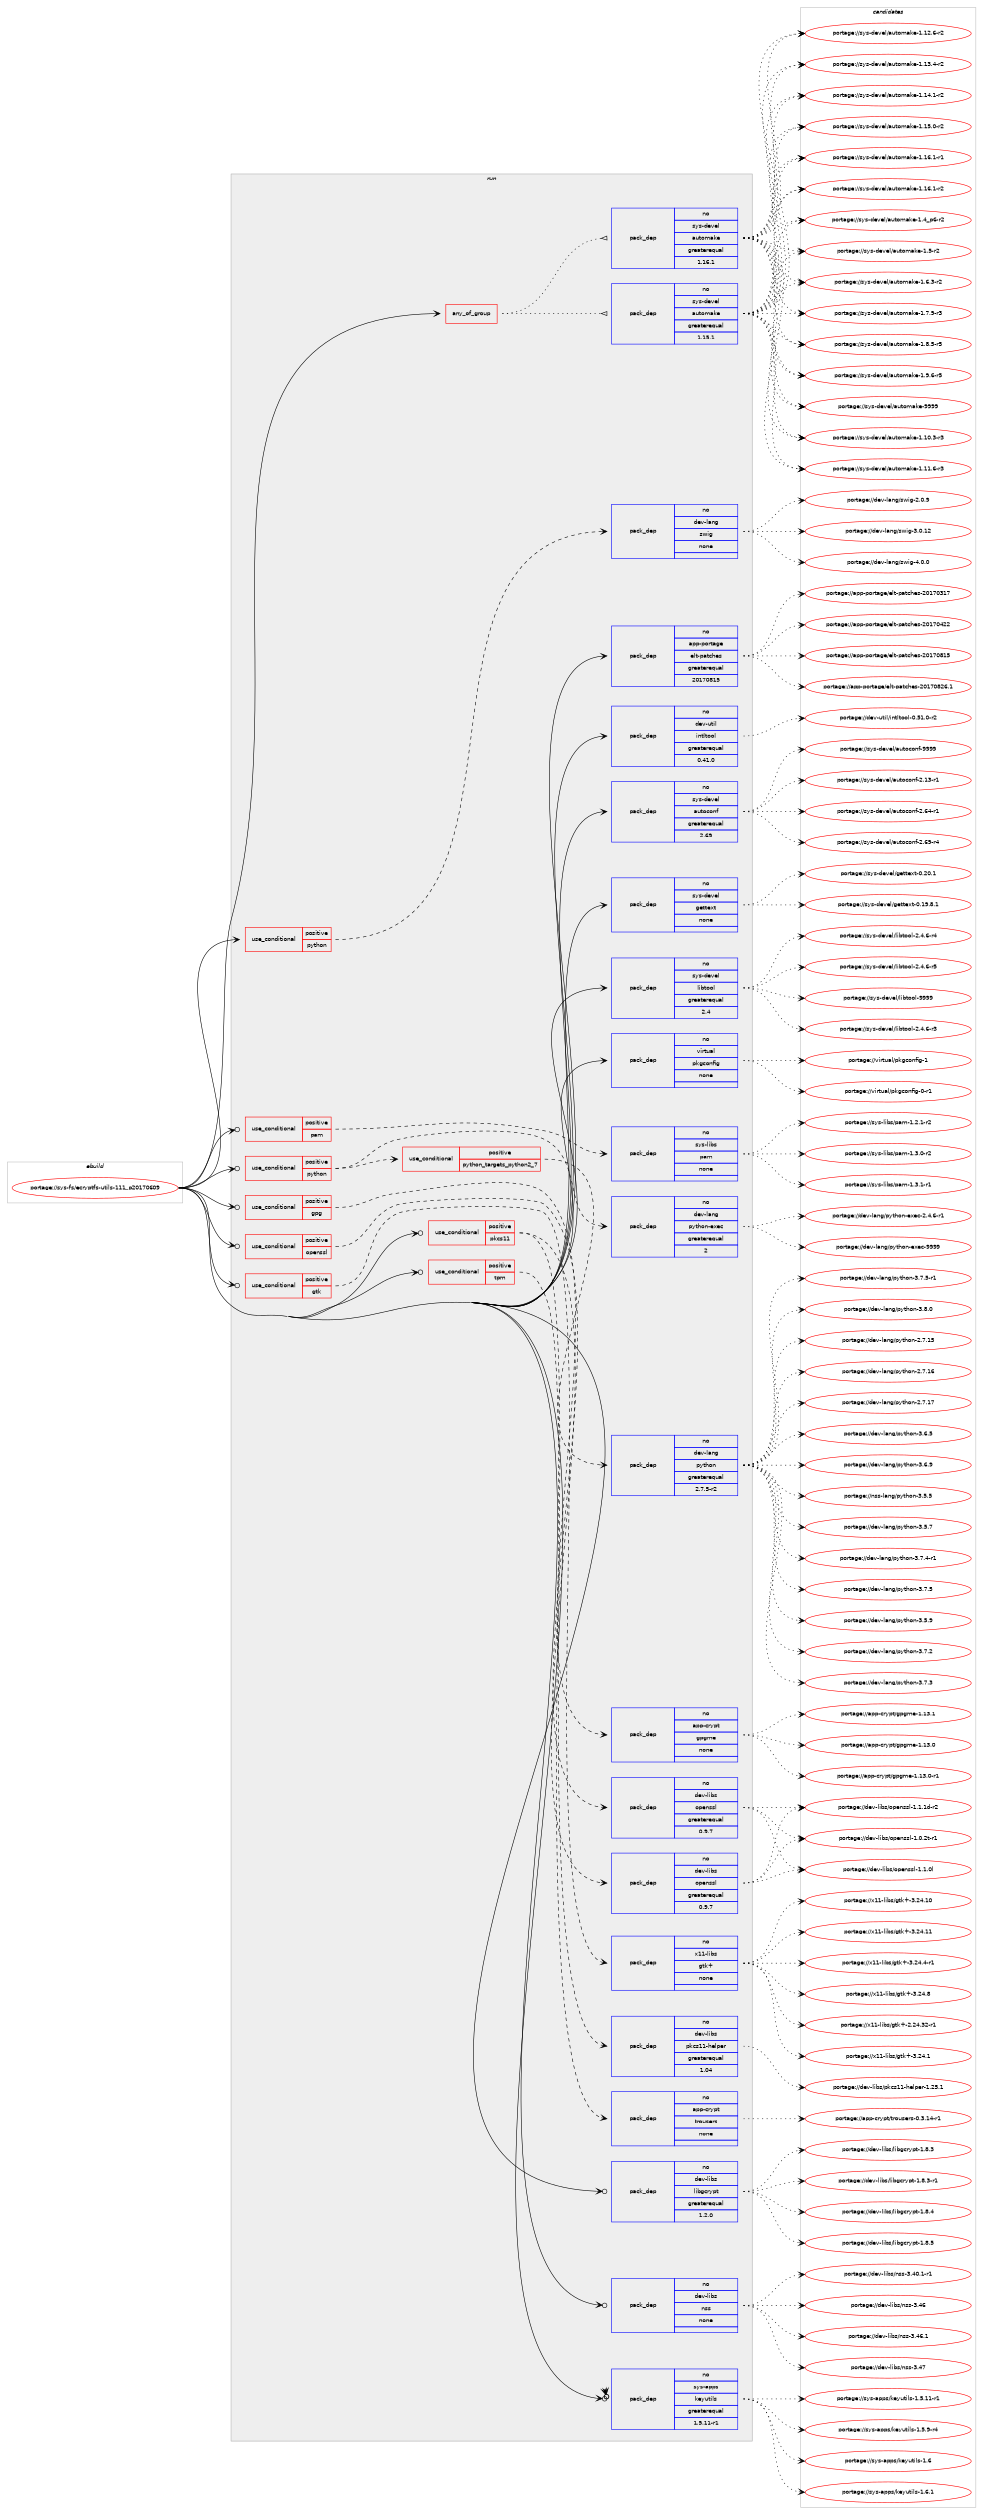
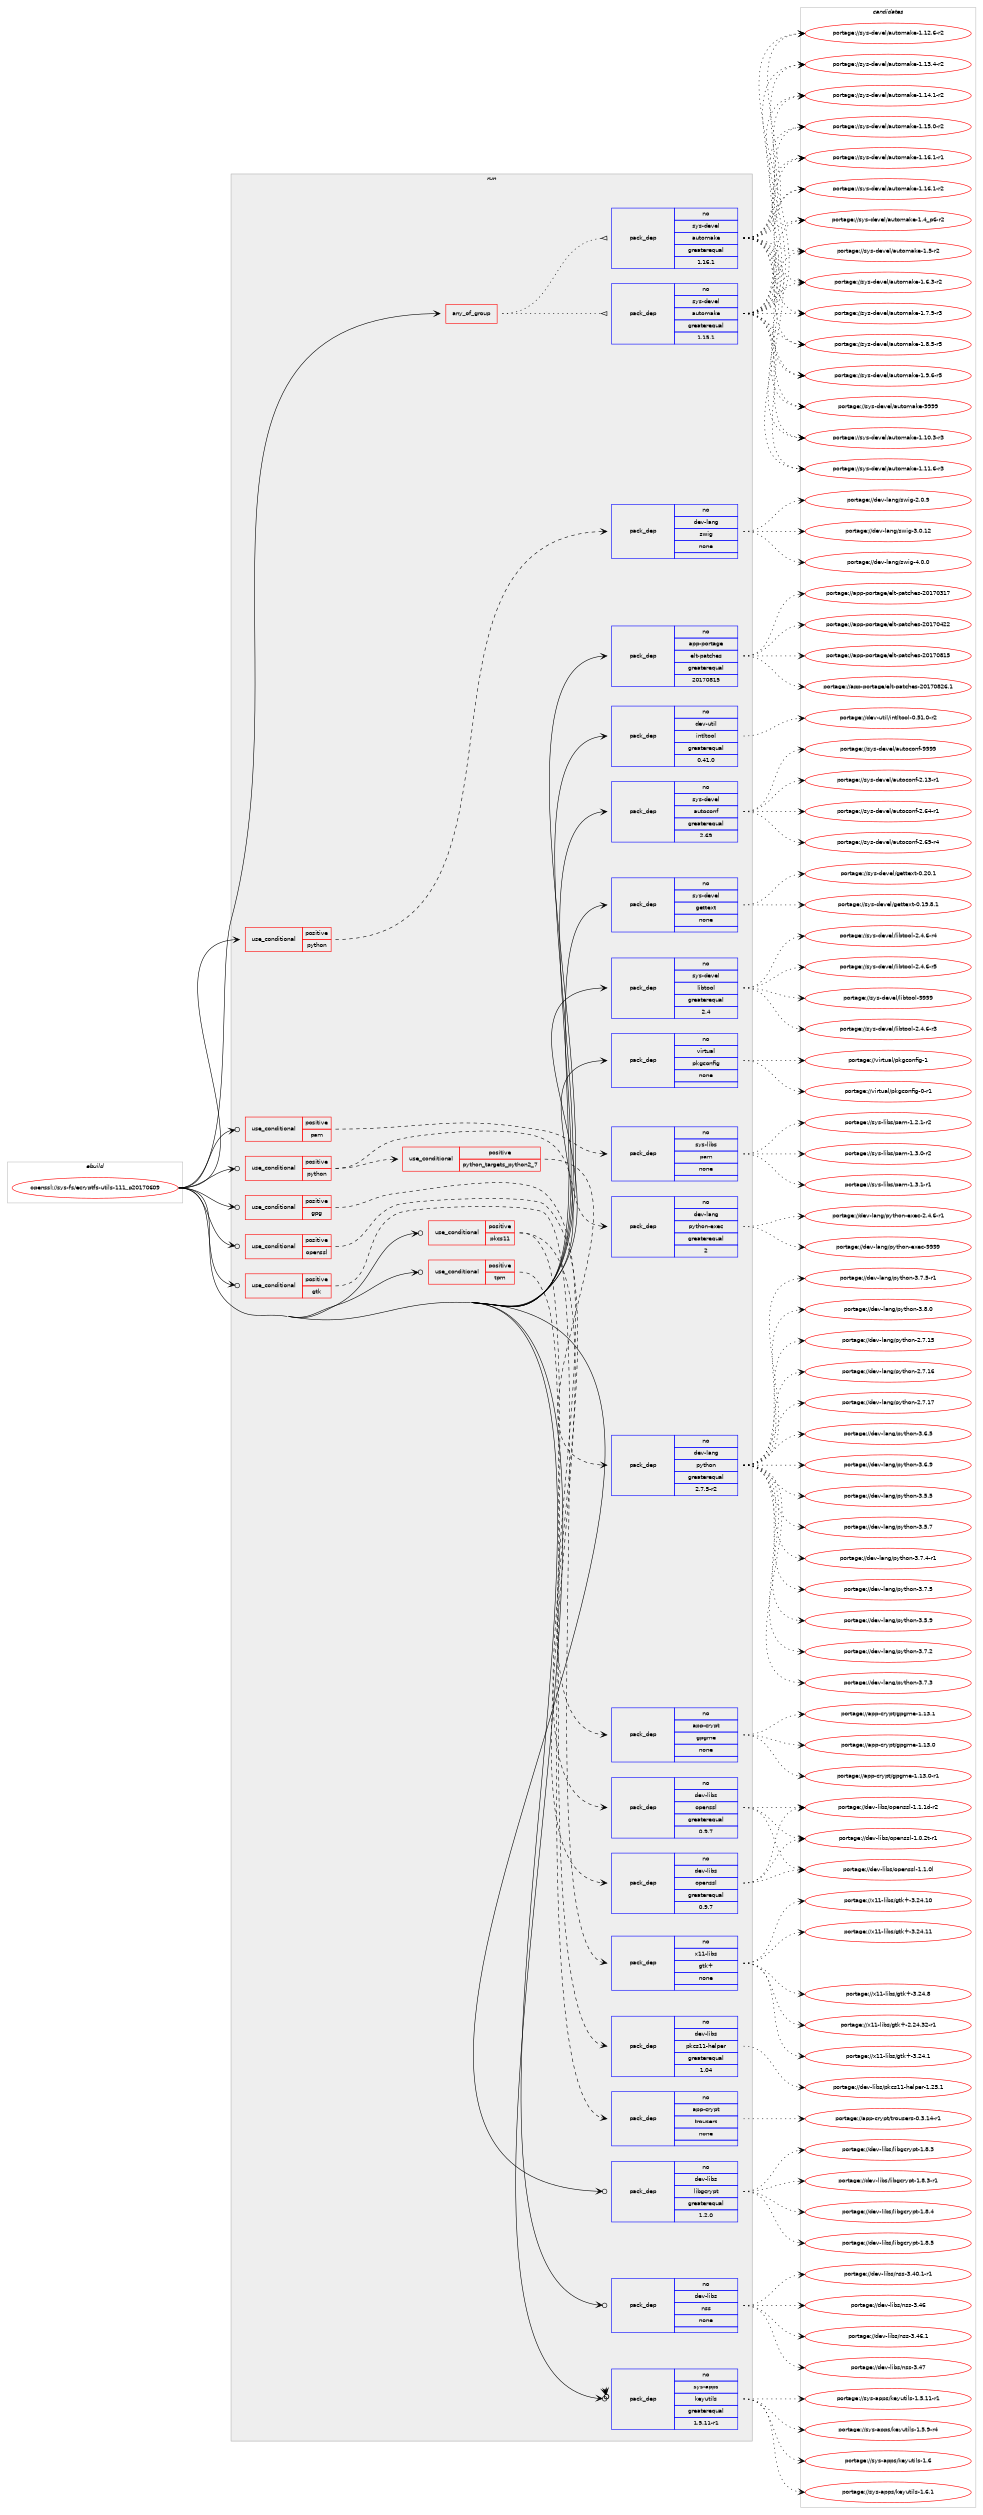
node "portage://sys-fs/ecryptfs-utils-111_p20170609": label "portage://sys-fs/ecryptfs-utils-111_p20170609" -> "openssl://sys-fs/ecryptfs-utils-111_p20170609"
node "portage://nss-lang/python-3.5.5": label "portage://nss-lang/python-3.5.5" -> "portage://dev-lang/python-3.5.5"
node "portage://x11-libs/gtk+-3.24.4-r1": removed
